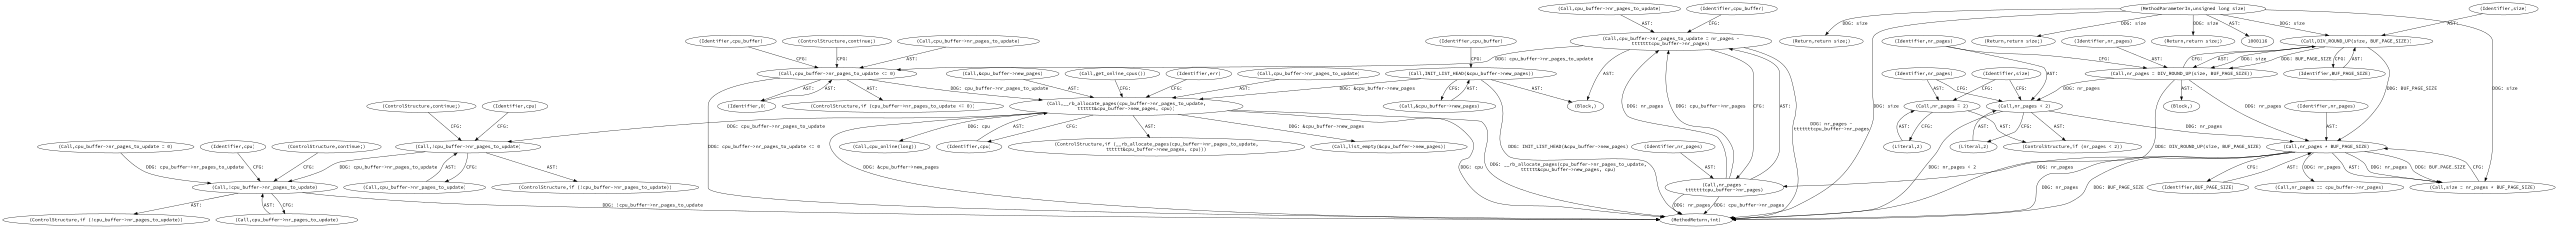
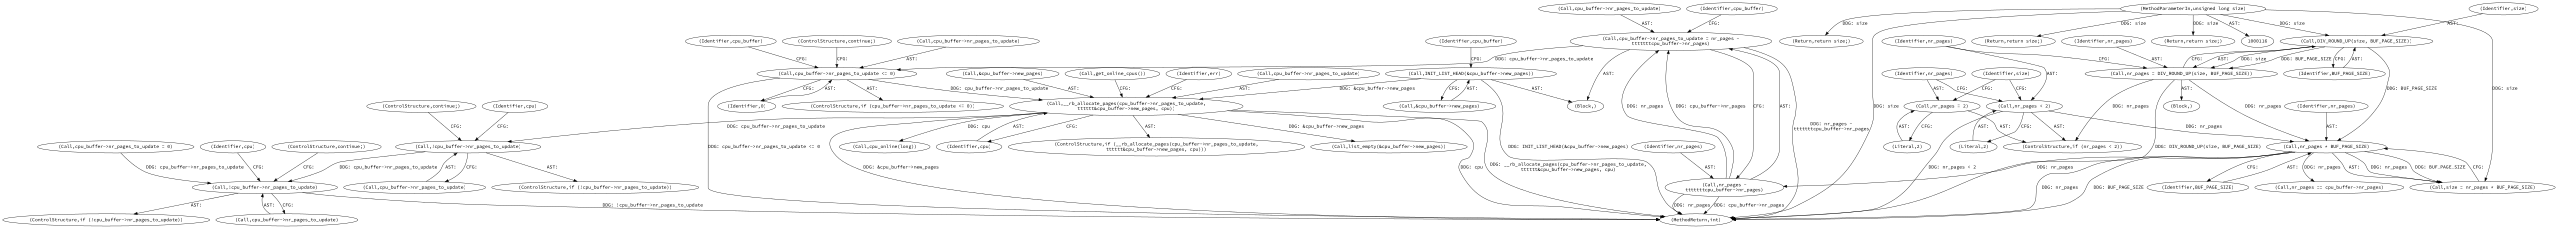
edge "(Call,nr_pages = DIV_ROUND_UP(size, BUF_PAGE_SIZE))" -> "(Call,nr_pages < 2)": now "(Call,nr_pages = DIV_ROUND_UP(size, BUF_PAGE_SIZE))" -> "(ControlStructure,if (nr_pages < 2))"
edge "(Call,cpu_buffer->nr_pages_to_update <= 0)" -> "(Identifier,0)": label "AST: " -> "CFG: "
